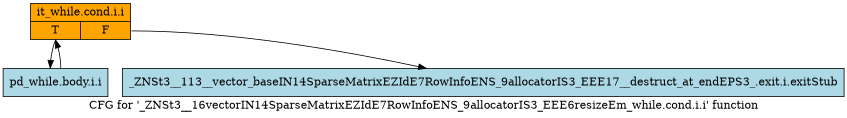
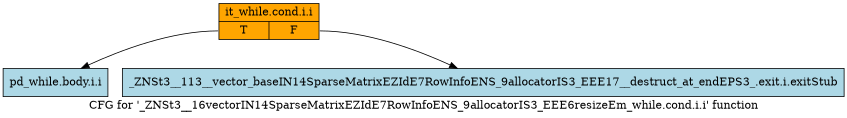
edge "pd_while.body.i.i" -> "it_while.cond.i.i": removed
